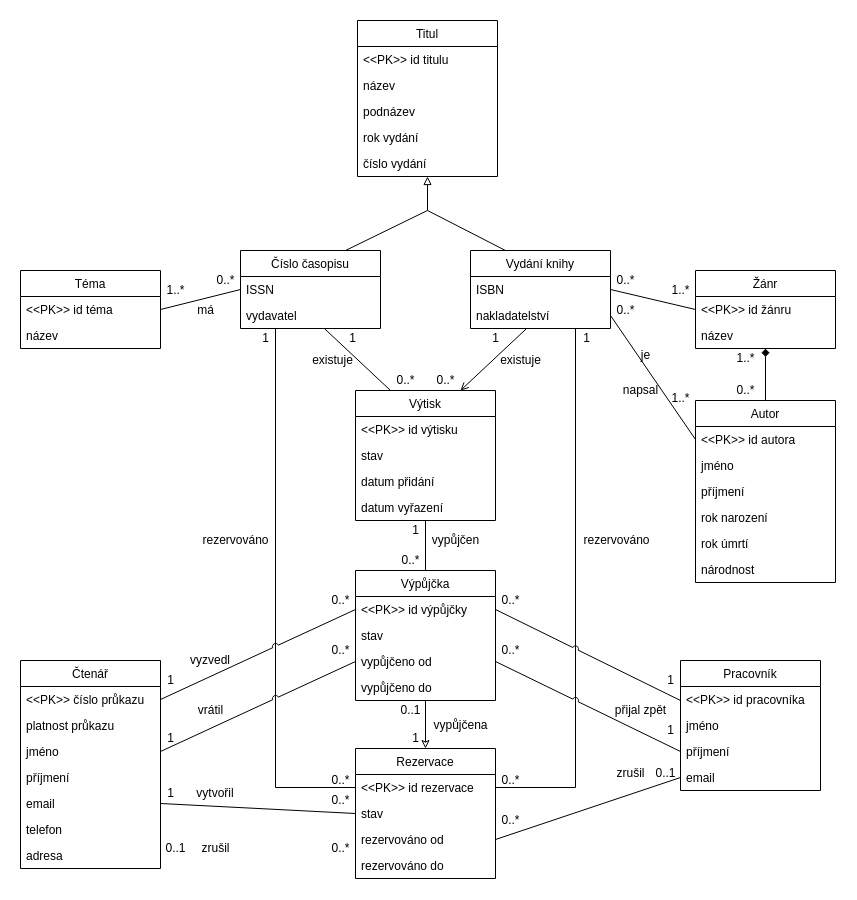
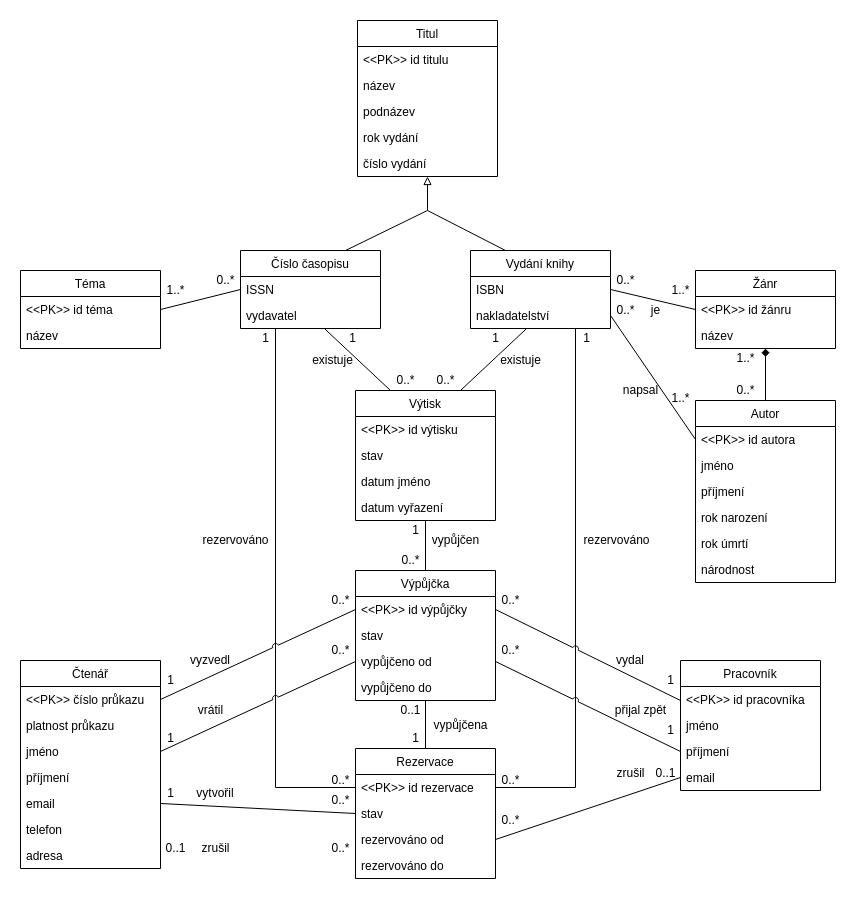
node "má": removed
node "je": moved (646, 356) -> (656, 311)
edge "nakladatelství" -> "Výtisk": arrowhead open -> none
node "datum přidání": label "datum přidání" -> "datum jméno"
node "vydal": added
edge "Výpůjčka" -> "Rezervace": arrowhead classic -> none
